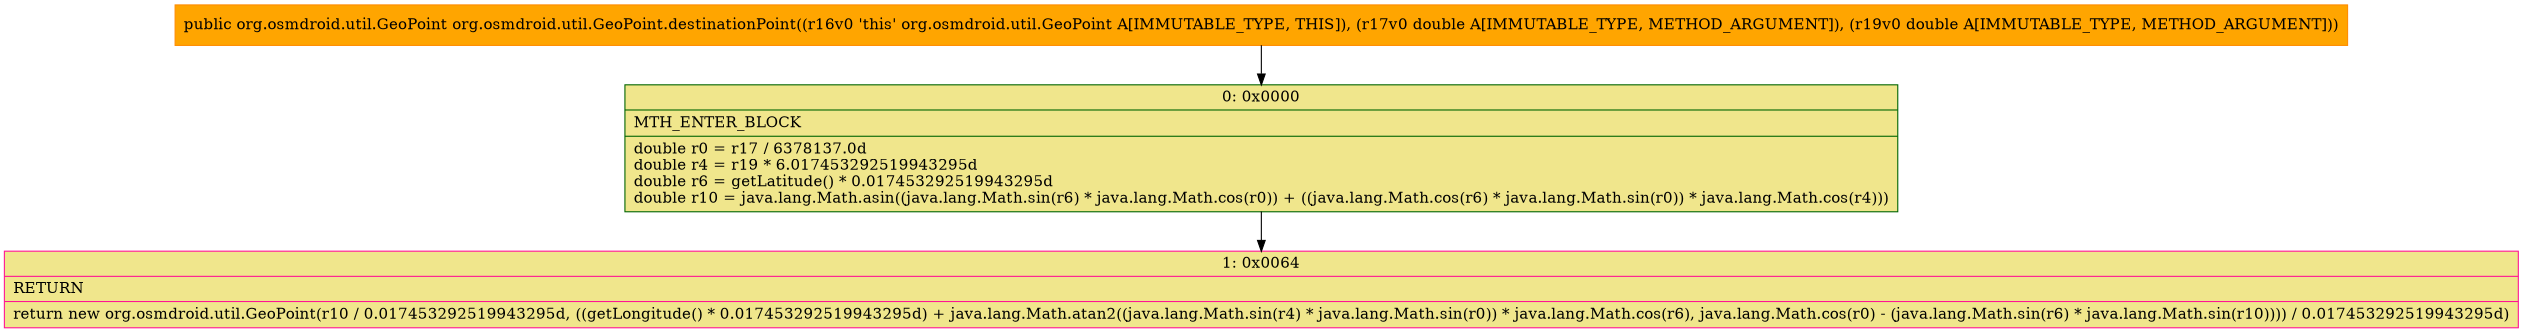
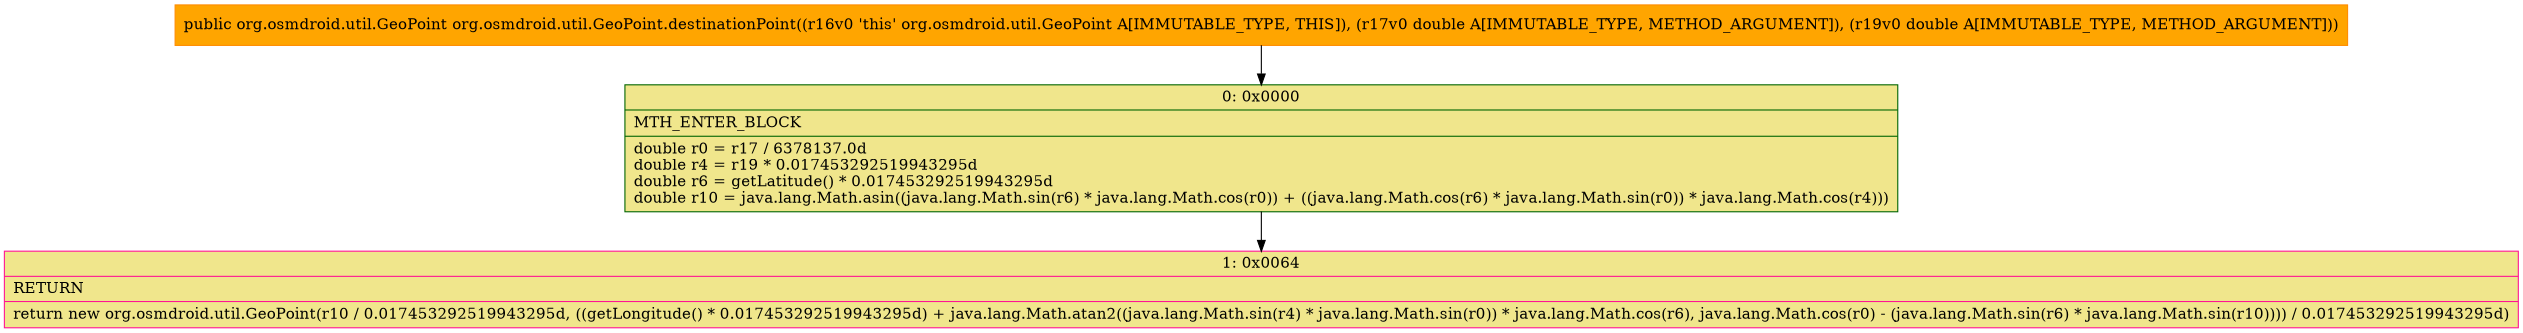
node "0: 0x0000": text "double r4 = r19 * 6.017453292519943295d" -> "double r4 = r19 * 0.017453292519943295d"
